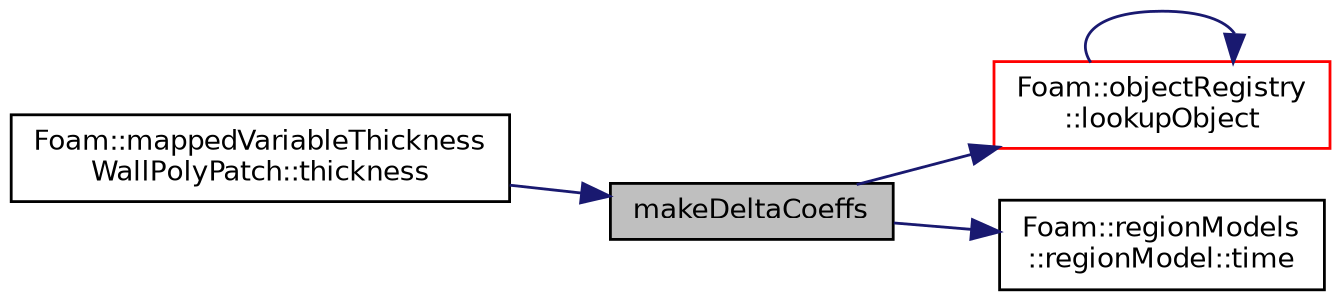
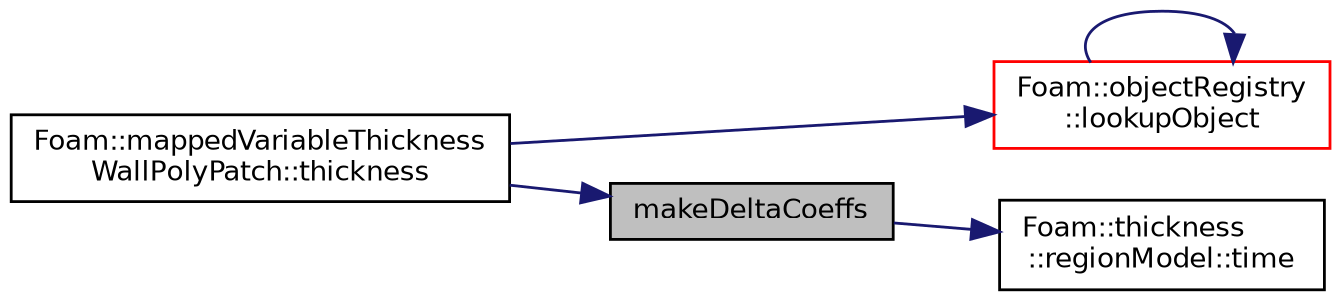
edge "makeDeltaCoeffs" -> "Foam::objectRegistry ::lookupObject": now "Foam::mappedVariableThickness WallPolyPatch::thickness" -> "Foam::objectRegistry ::lookupObject"
node "Foam::regionModels ::regionModel::time": label "Foam::regionModels ::regionModel::time" -> "Foam::thickness ::regionModel::time"
